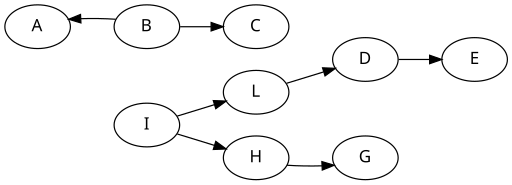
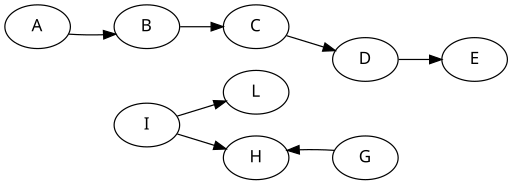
edge "B" -> "A": reversed
edge "L" -> "D": now "C" -> "D"
edge "H" -> "G": reversed
